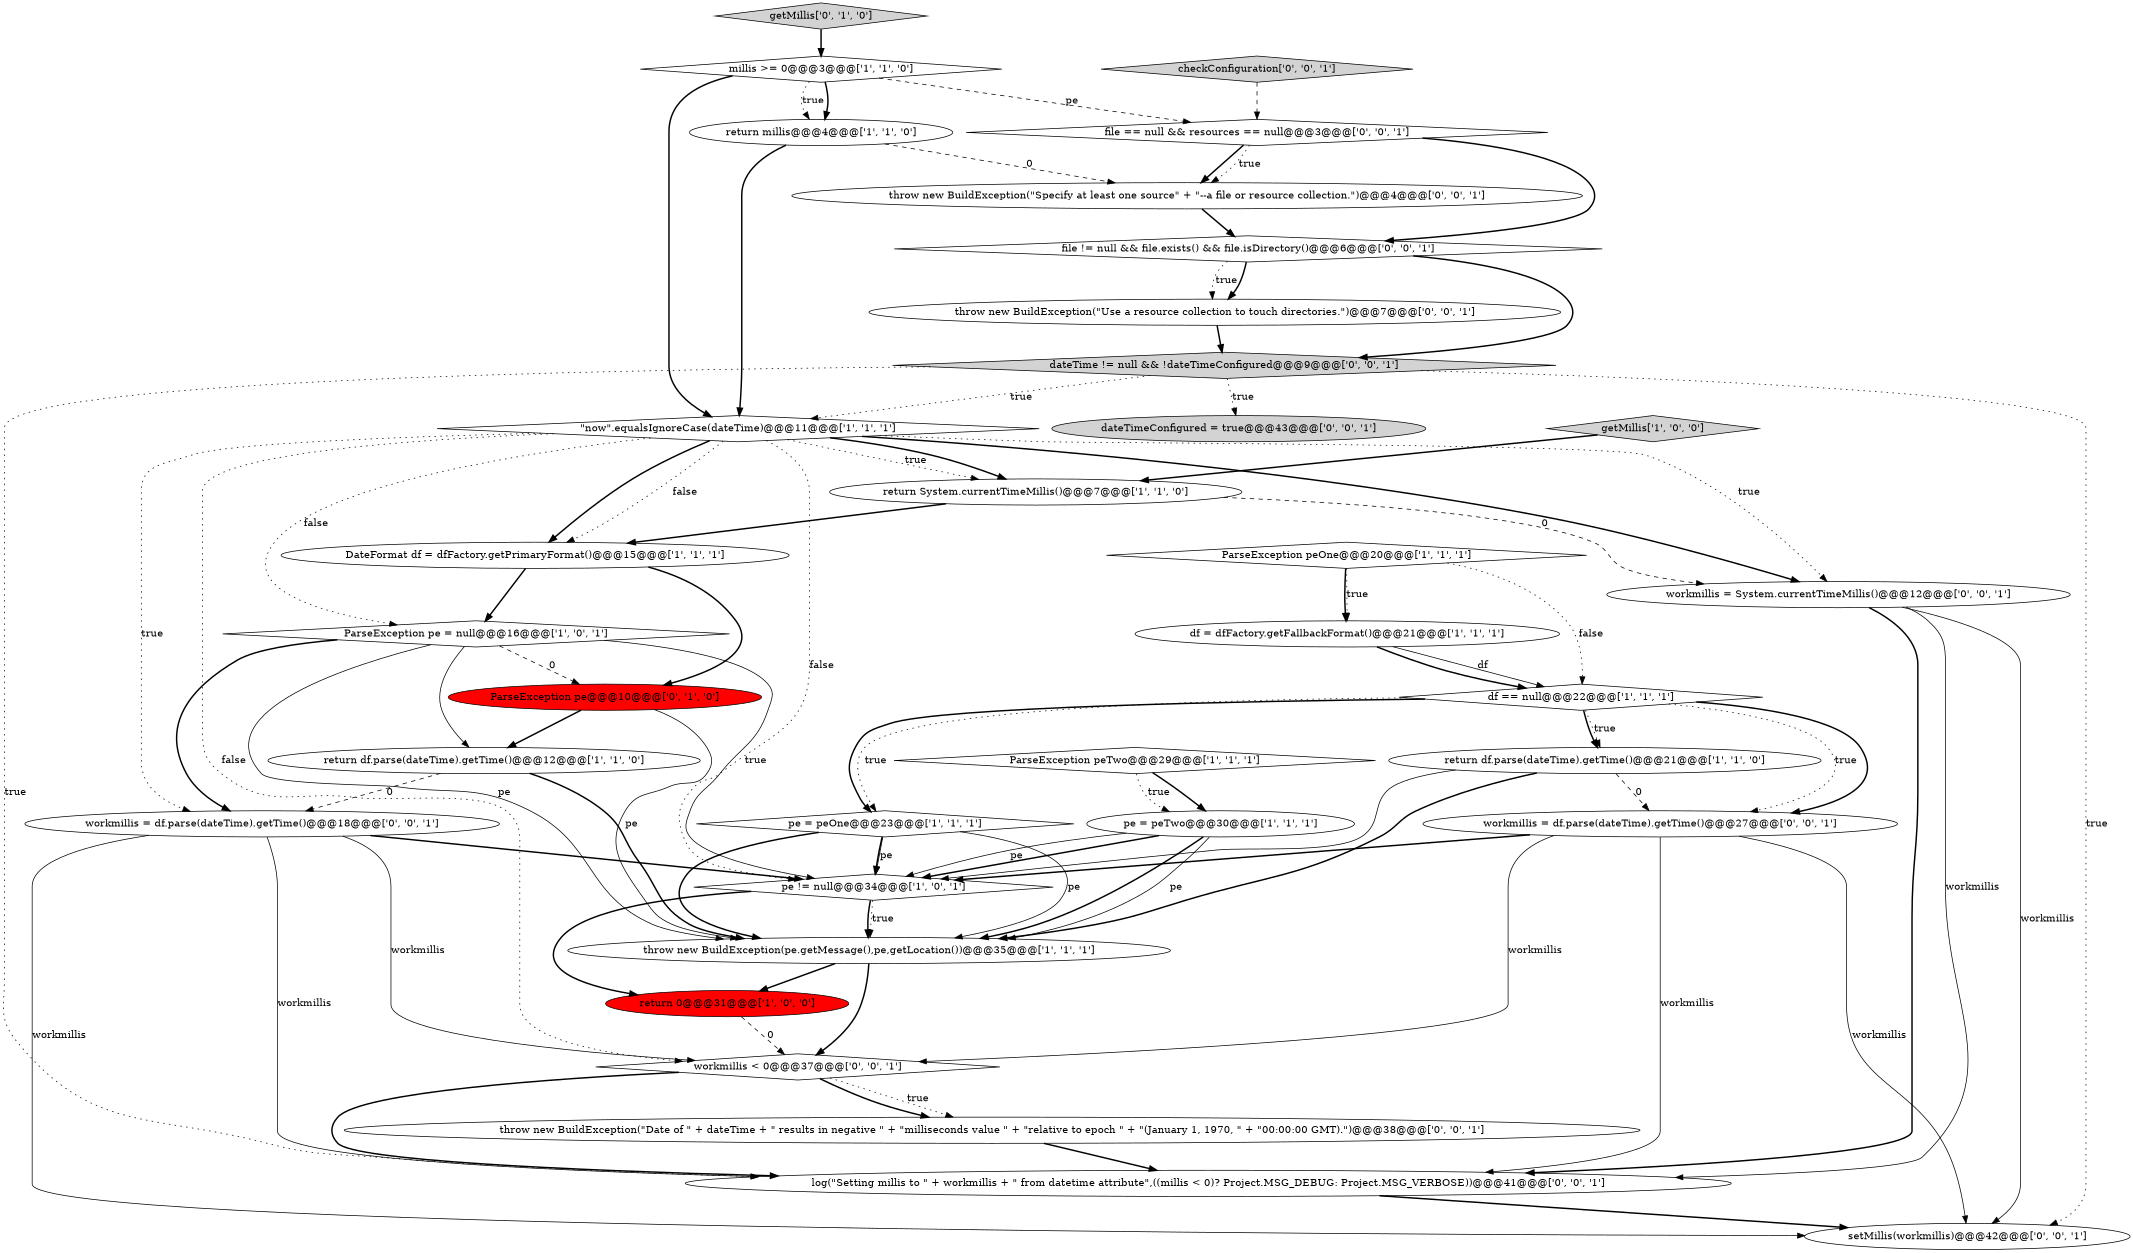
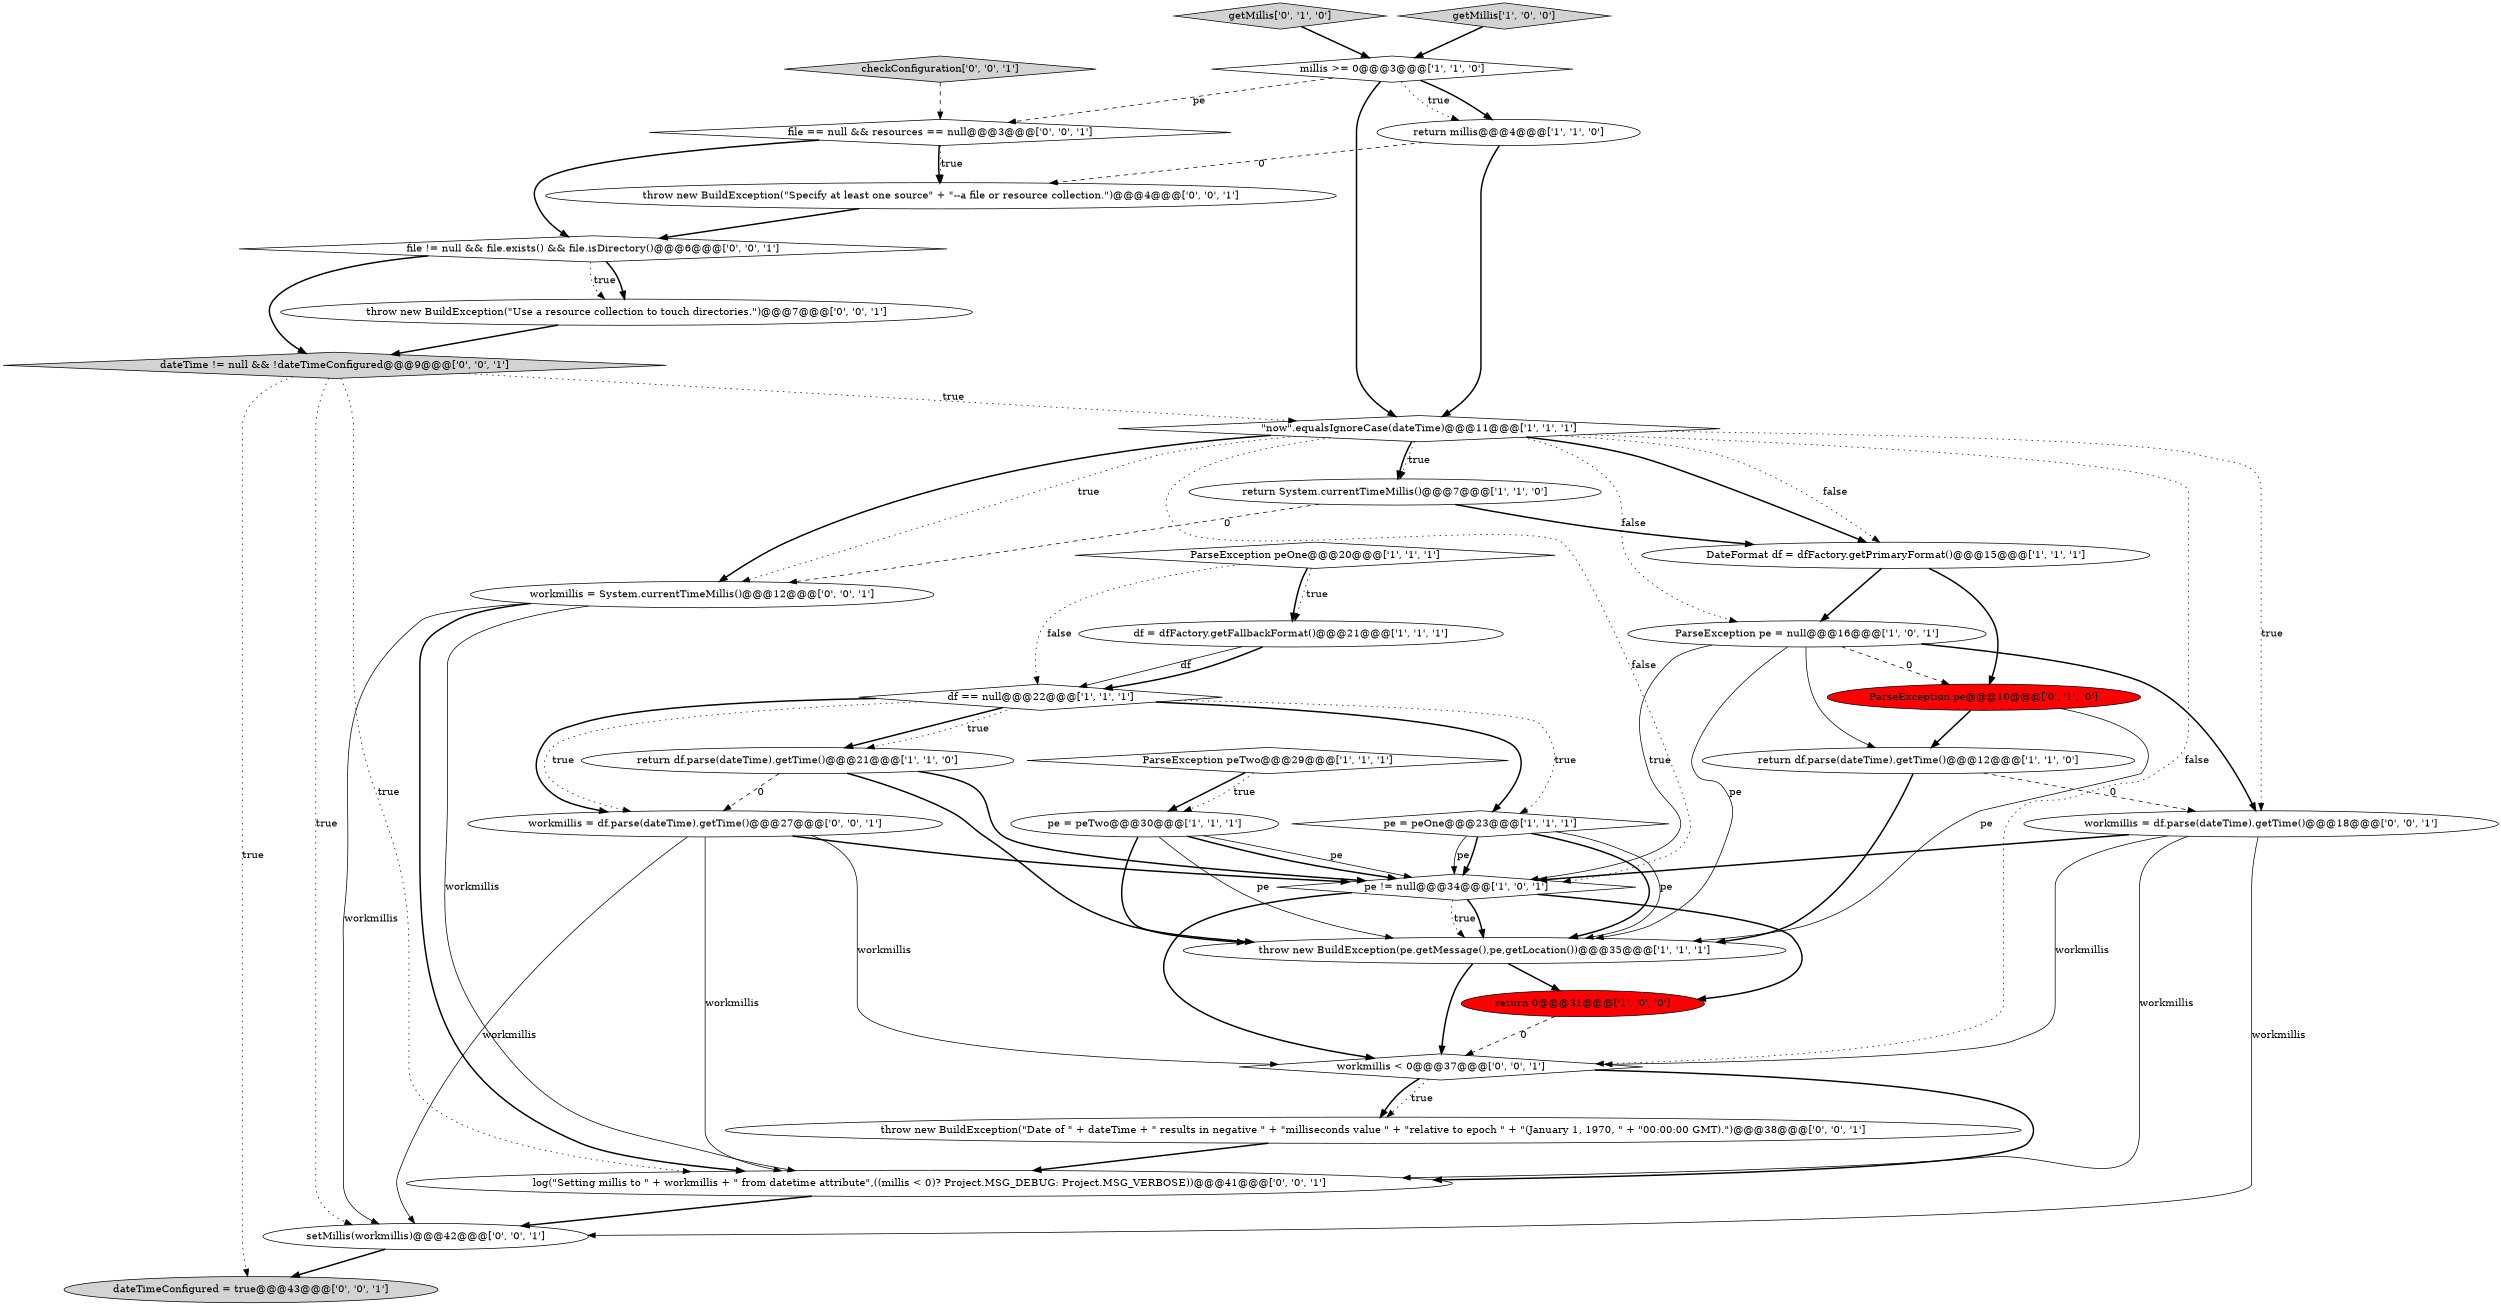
edge "getMillis['1', '0', '0']" -> "return System.currentTimeMillis()@@@7@@@['1', '1', '0']": now "getMillis['1', '0', '0']" -> "millis >= 0@@@3@@@['1', '1', '0']"
node "ParseException pe = null@@@16@@@['1', '0', '1']": shape diamond -> ellipse
edge "return df.parse(dateTime).getTime()@@@21@@@['1', '1', '0']" -> "pe != null@@@34@@@['1', '0', '1']": style solid -> bold
edge "pe != null@@@34@@@['1', '0', '1']" -> "workmillis < 0@@@37@@@['0', '0', '1']": added
edge "setMillis(workmillis)@@@42@@@['0', '0', '1']" -> "dateTimeConfigured = true@@@43@@@['0', '0', '1']": added
